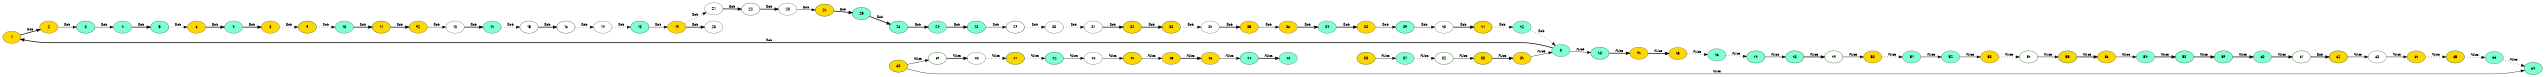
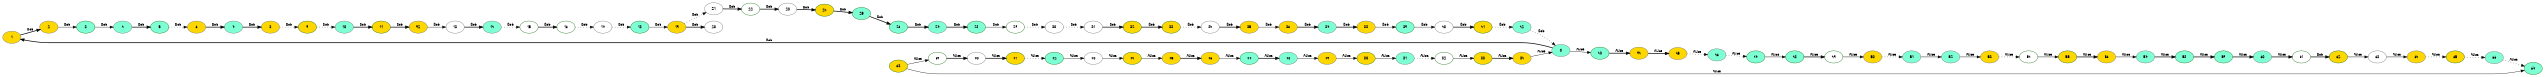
edge "23" -> "24": style solid -> bold
edge "70" -> "71": style dotted -> bold
node "79": added
